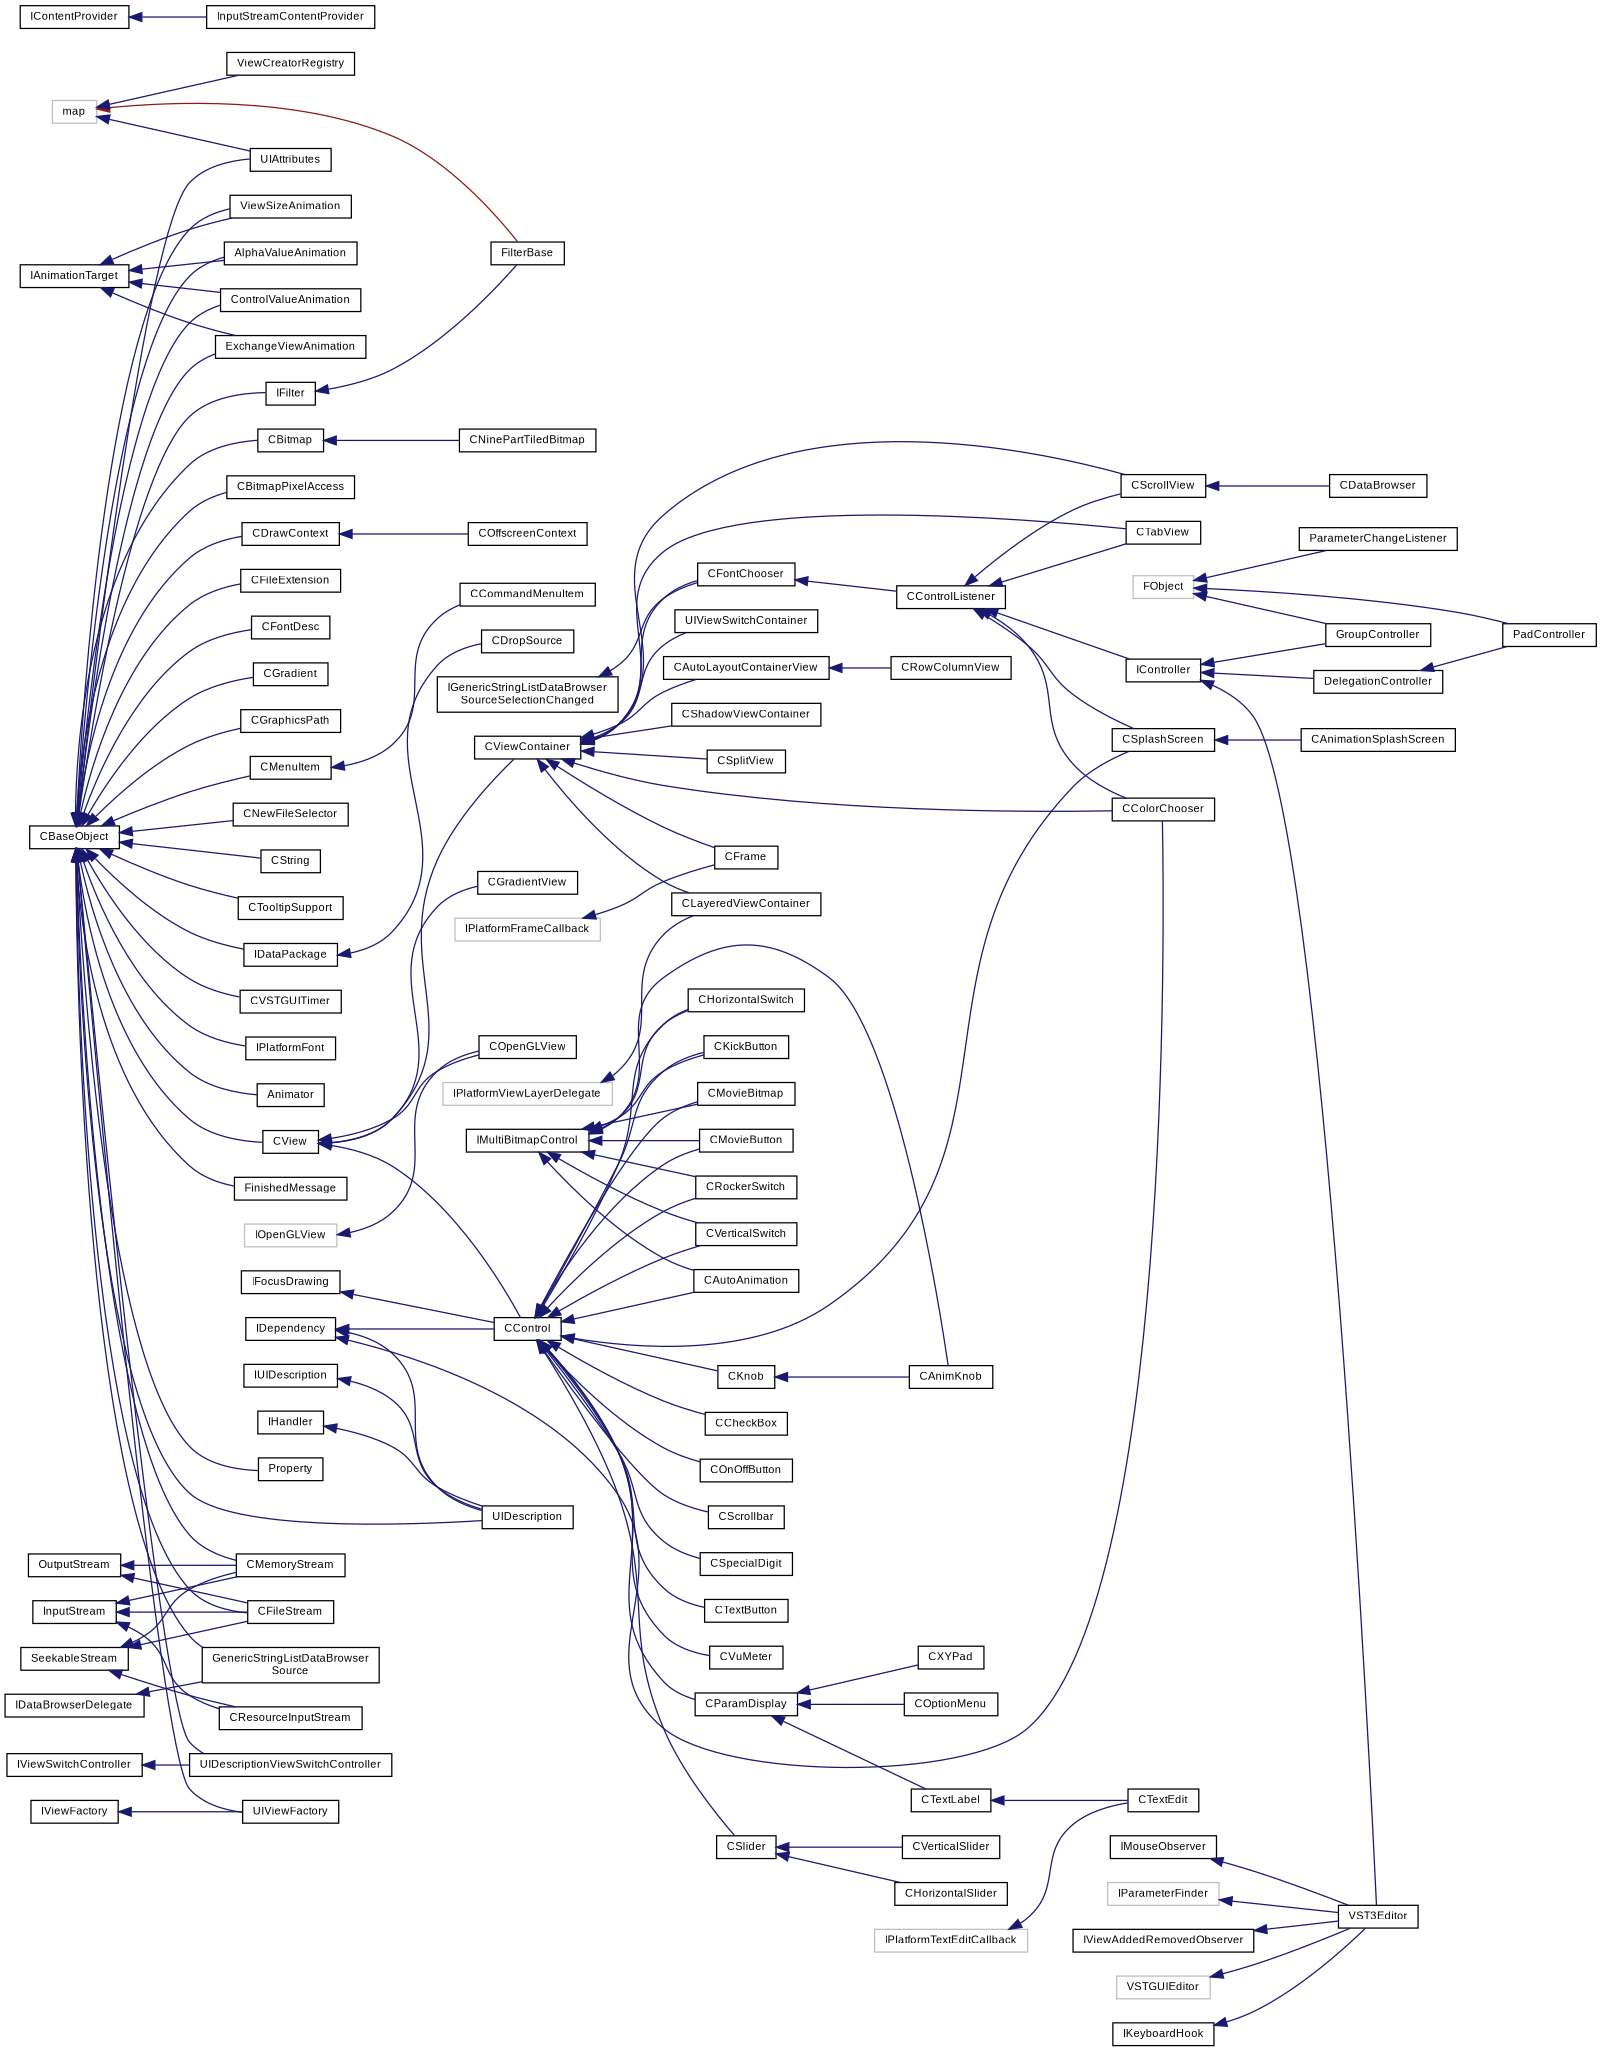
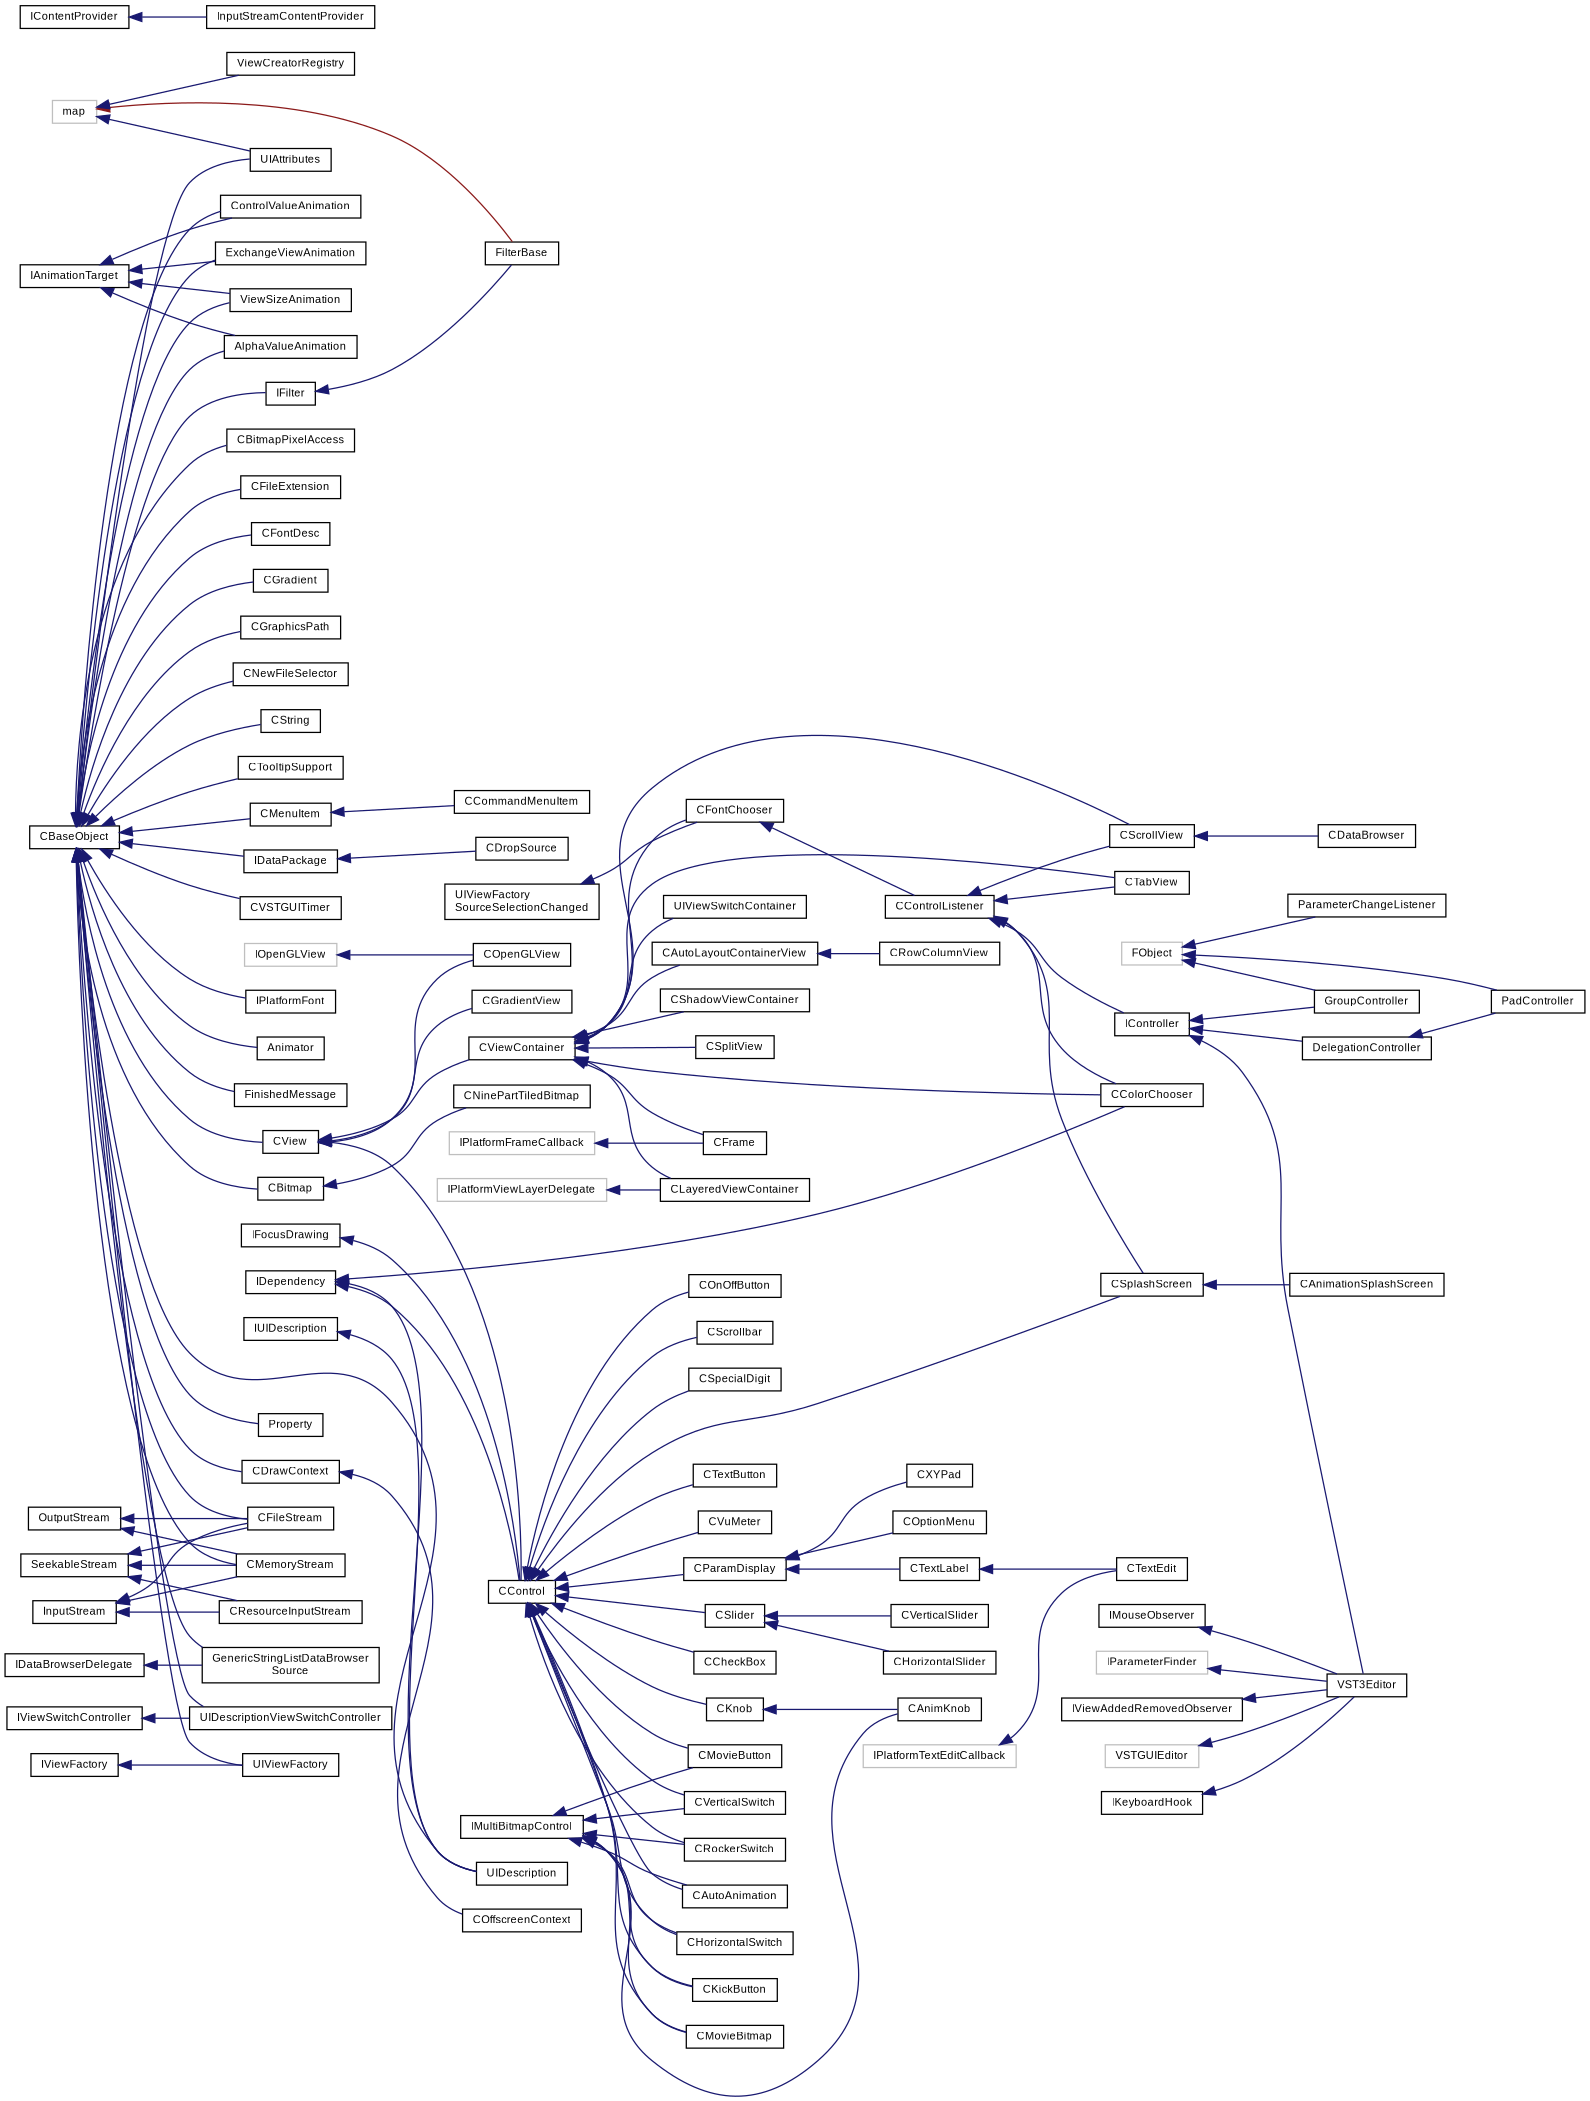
node "IGenericStringListDataBrowser SourceSelectionChanged": label "IGenericStringListDataBrowser SourceSelectionChanged" -> "UIViewFactory SourceSelectionChanged"
node "IHandler": removed
